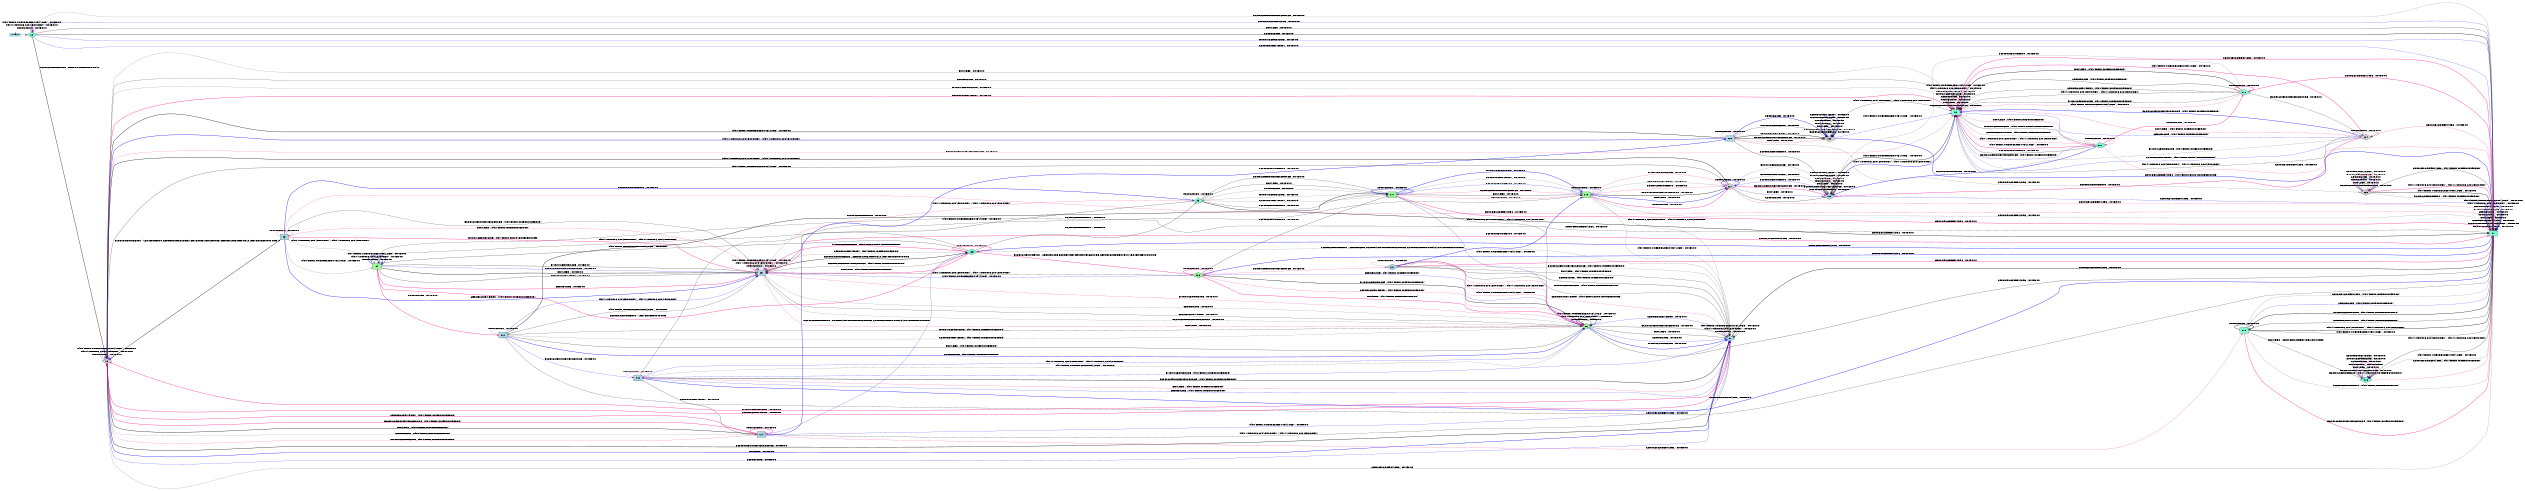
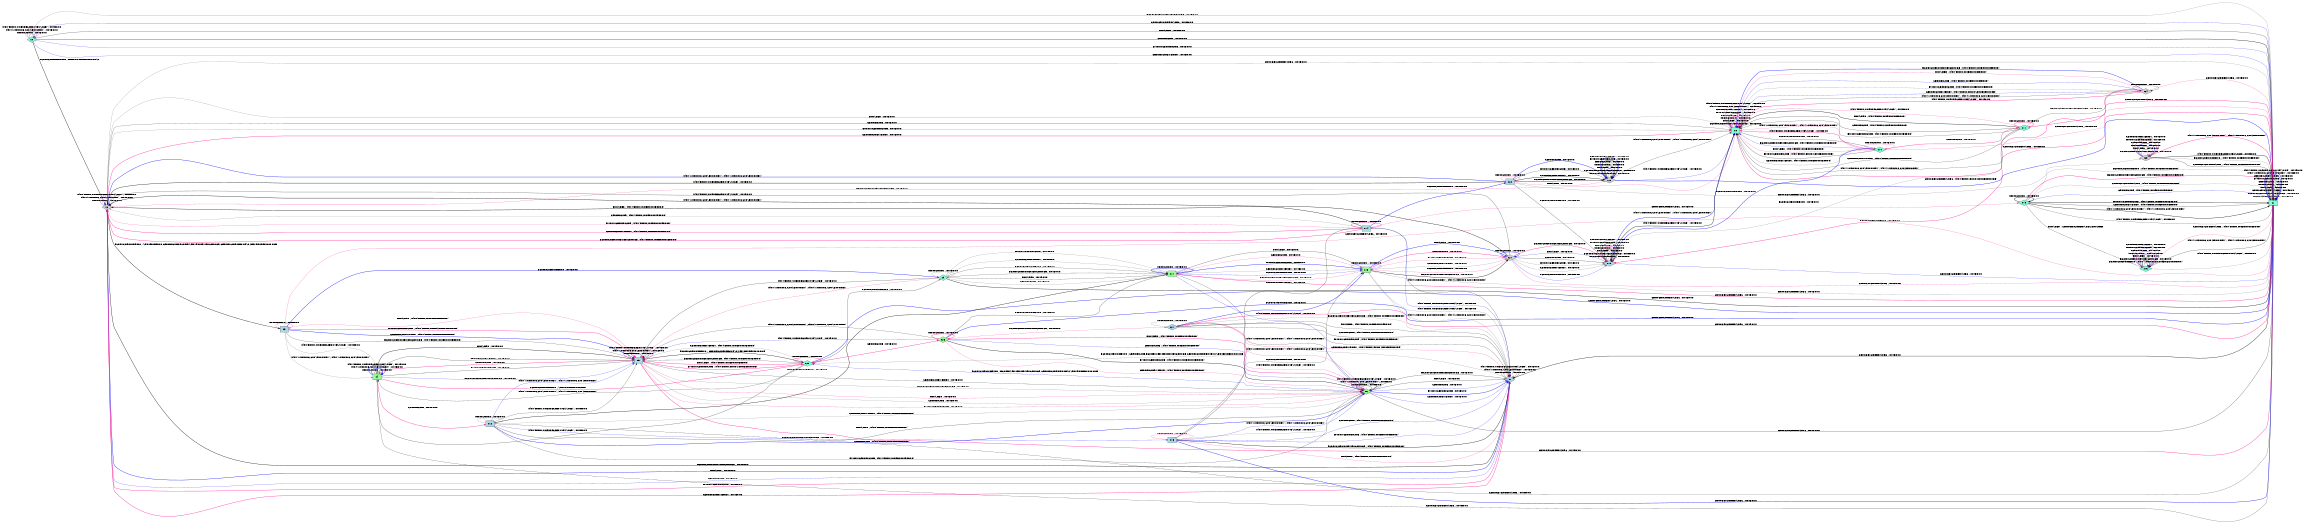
node "__start0": removed
edge "s25" -> "s26": label "ECDH_CLIENT_HELLO / CERTIFICATE,ECDHE_SERVER_KEY_EXCHANGE,CERTIFICATE_REQUEST,SERVER_HELLO_DONE" -> "CERTIFICATE / TIMEOUT"
node "s15": shape note -> diamond
edge "s14" -> "s25": now "s6" -> "s25"
